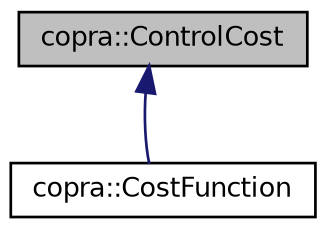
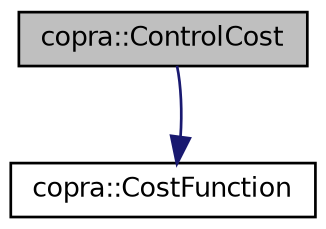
edge "copra::CostFunction" -> "copra::ControlCost": reversed
